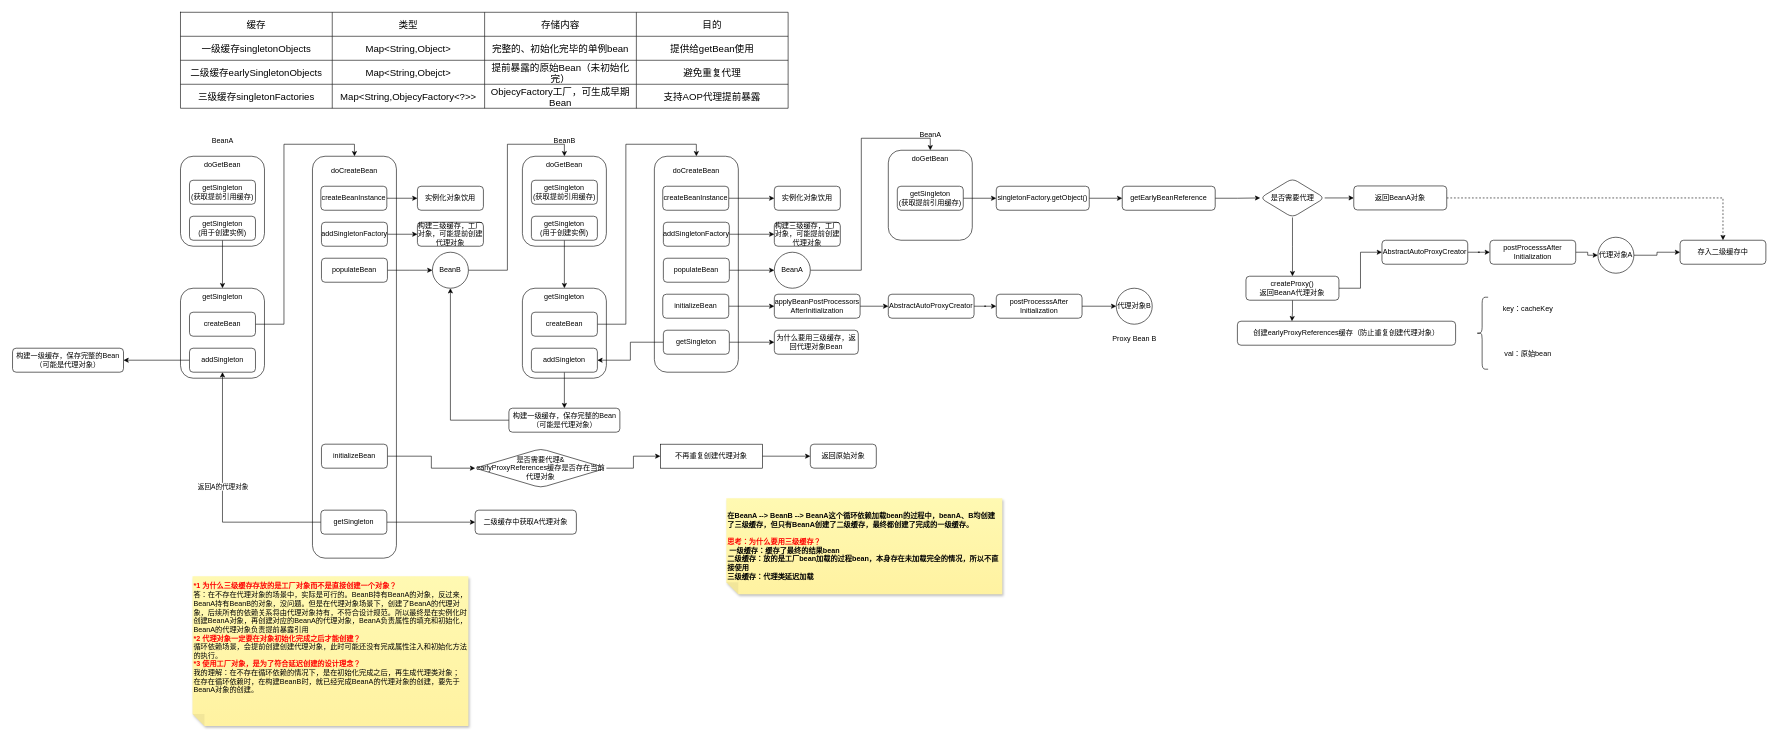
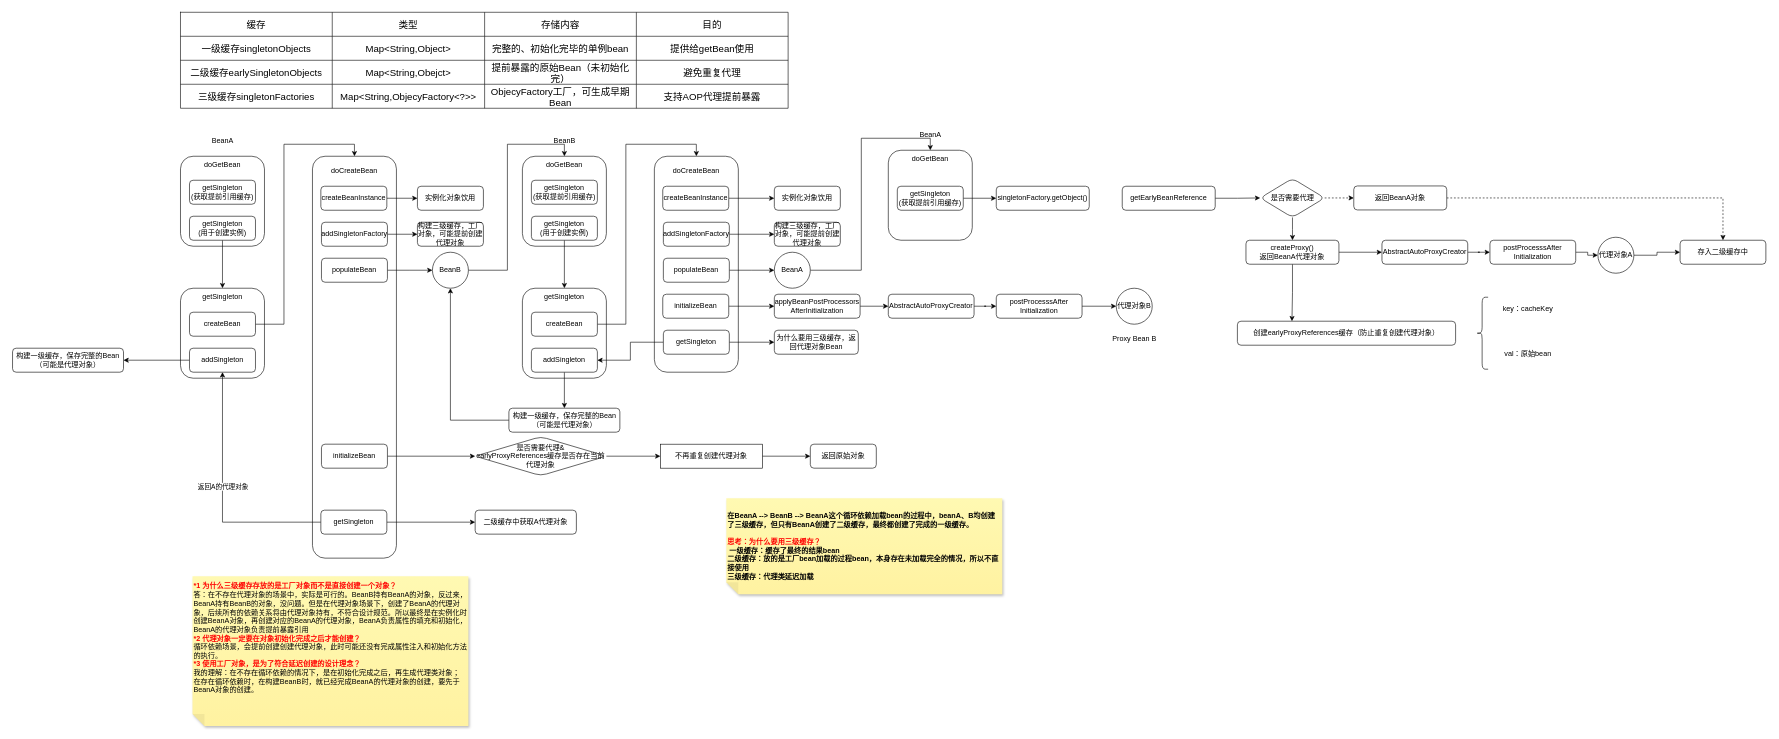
edge "singletonFactory.getObject()" -> "getEarlyBeanReference": removed
edge "是否需要代理" -> "返回BeanA对象": style solid -> dashed
node "createProxy() 返回BeanA代理对象": moved (1293, 288) -> (1293, 252)
node "是否需要代理& earlyProxyReferences缓存是否存在当前代理对象": moved (541, 468) -> (541, 456)
